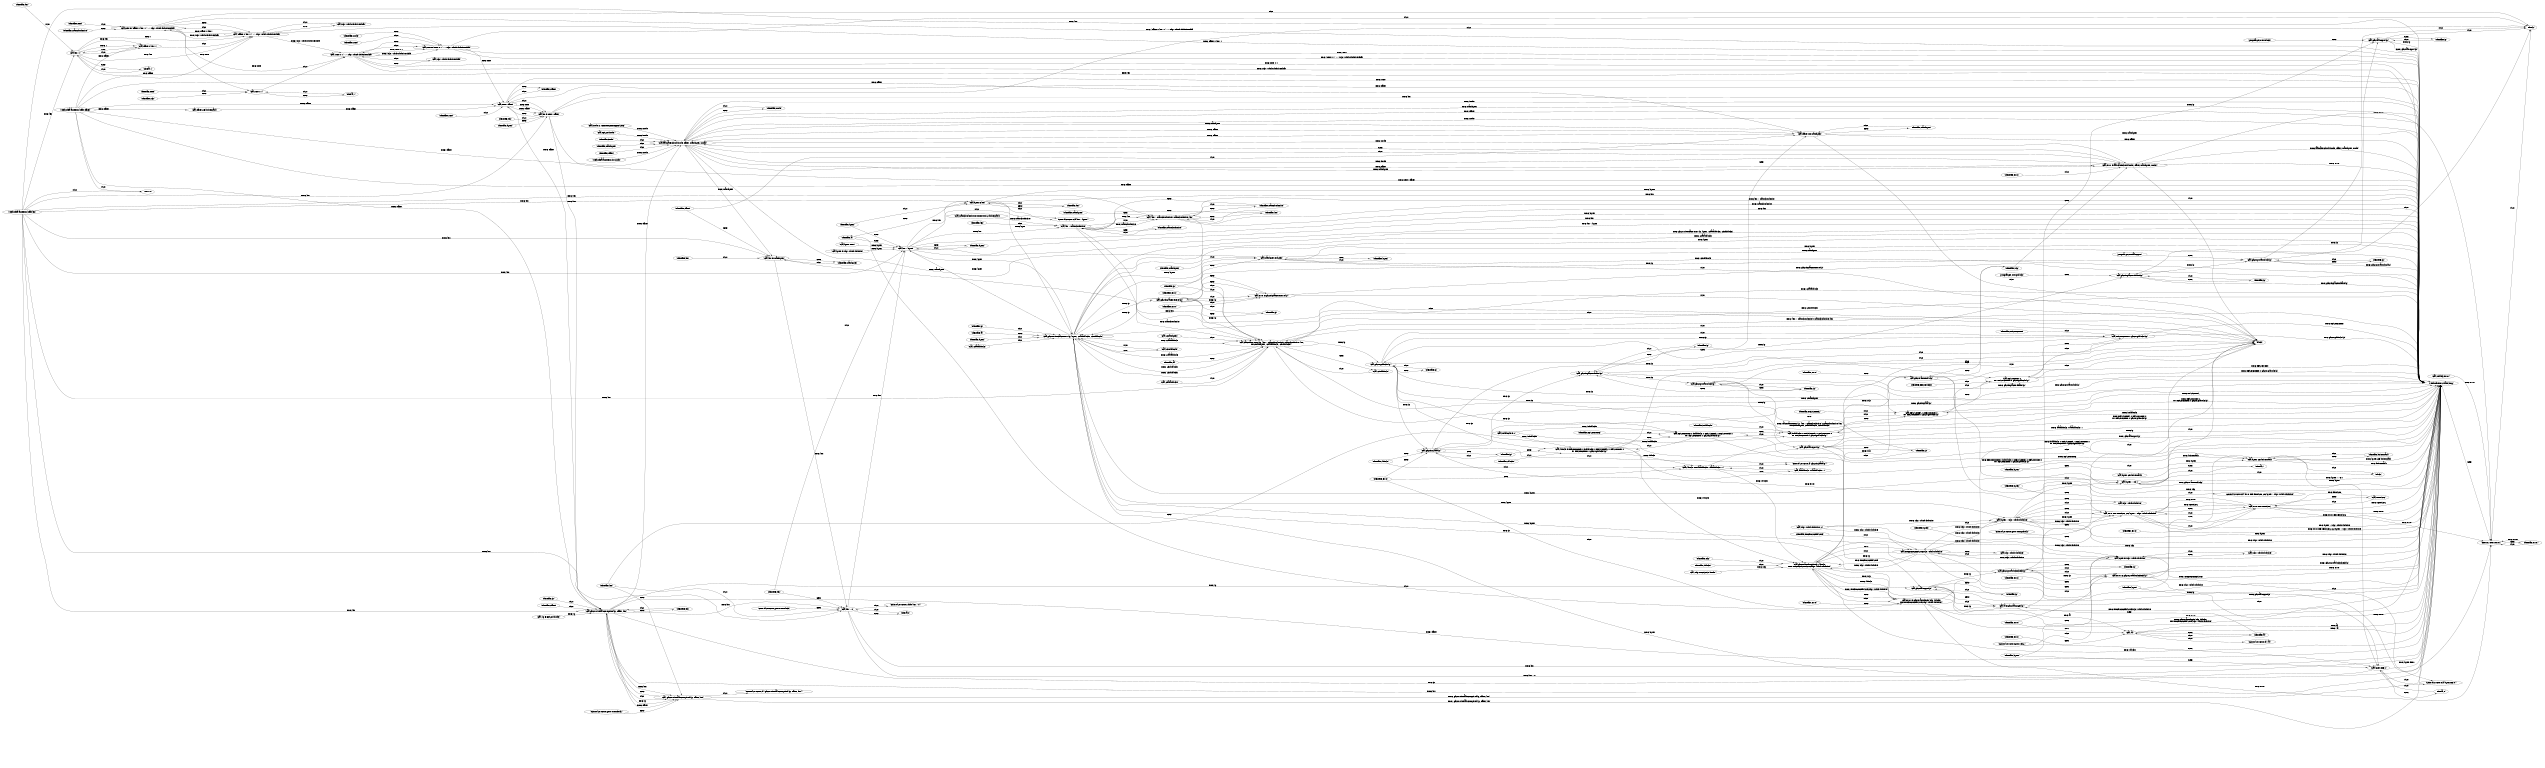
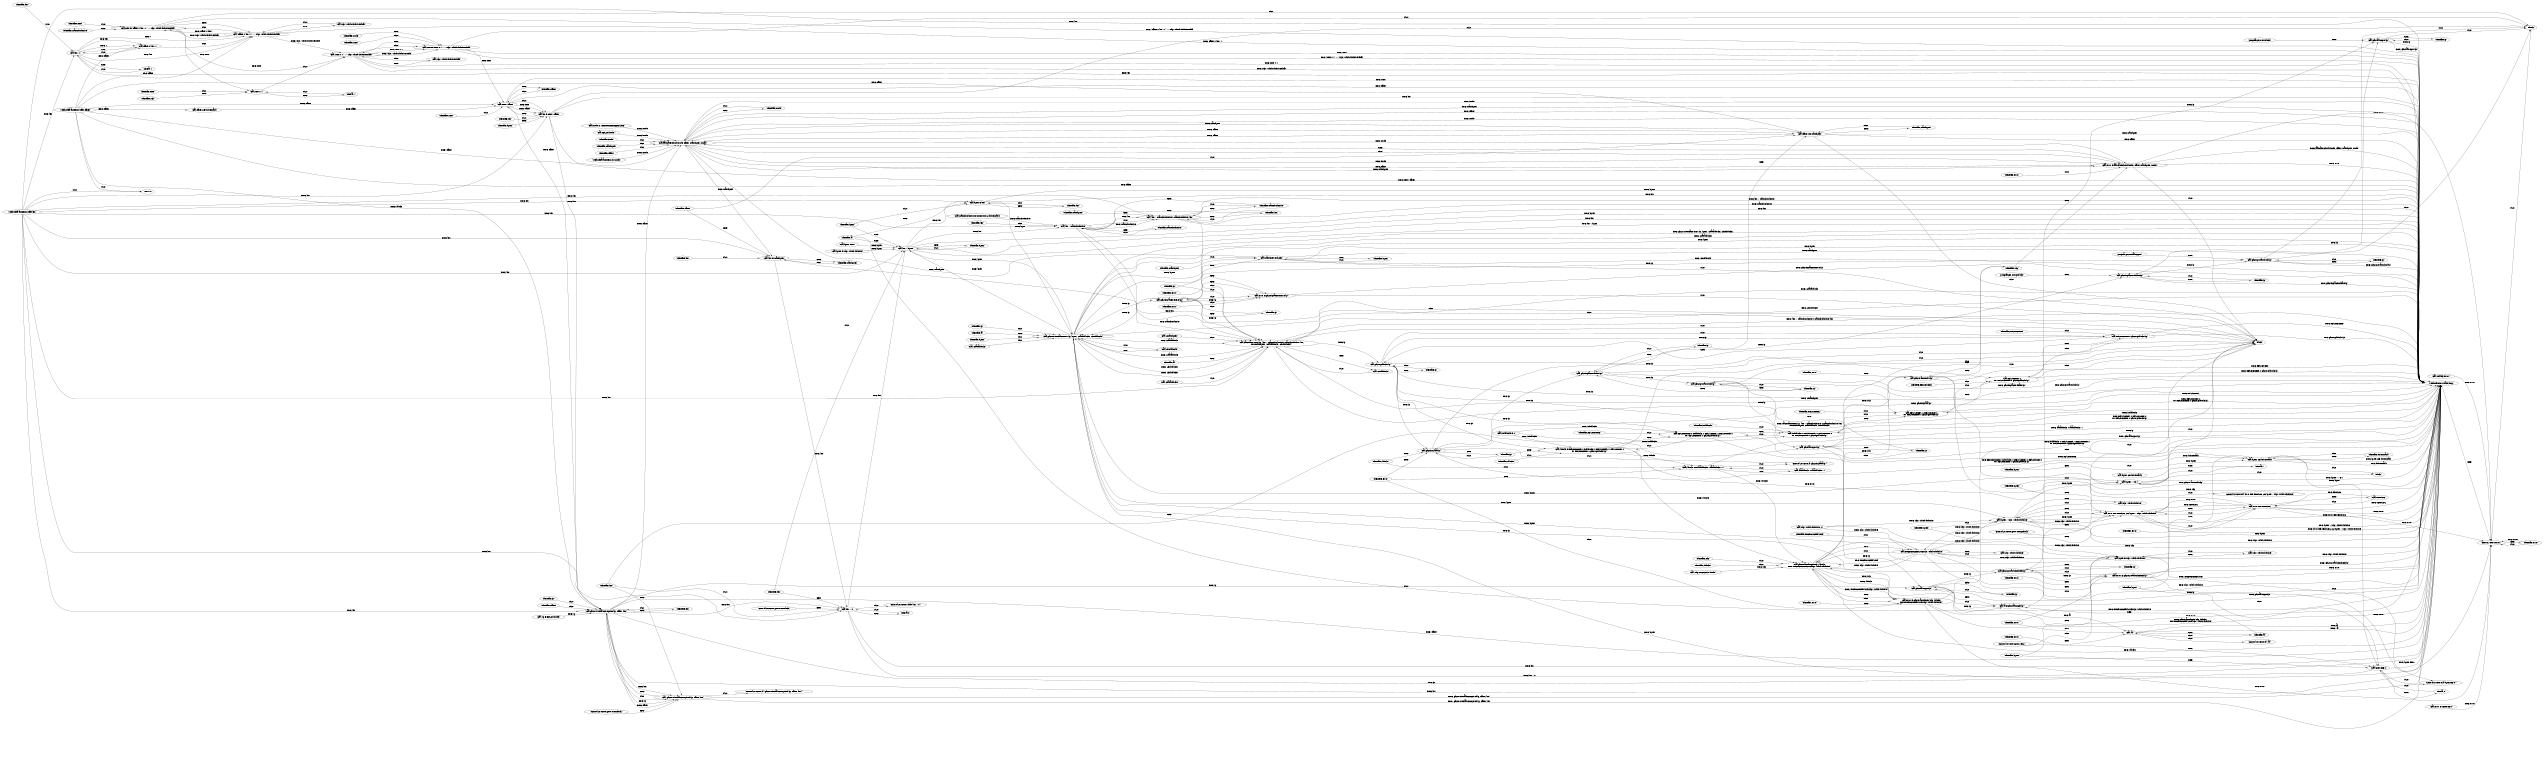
edge "(MethodParameterIn,loff_t offset)" -> "(Call,gfs2_write_alloc_required(ip, offset, len))": label "DDG: offset" -> "DDG: rblocks"
edge "(MethodParameterIn,loff_t len)" -> "(Call,len > max_chunk_size)": added, label "DDG: len"
node "(ControlStructure,if (len < bytes))": removed
node "(Call,error = -ENOMEM)": added
